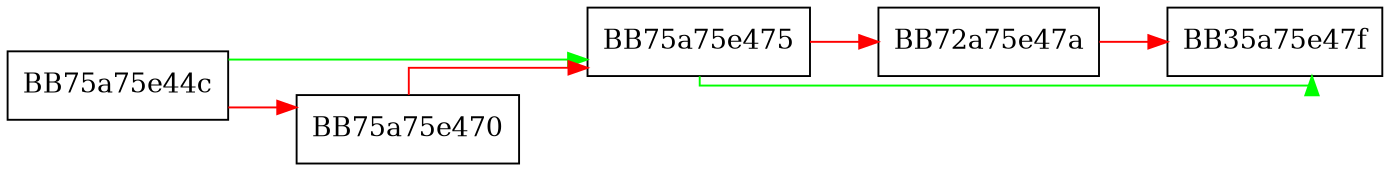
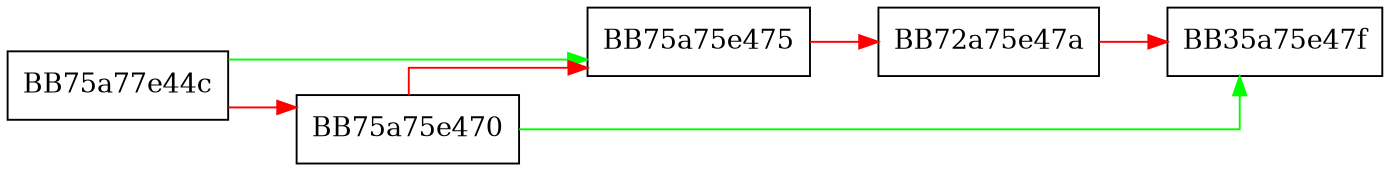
node "BB75a75e44c": label "BB75a75e44c" -> "BB75a77e44c"
edge "BB75a75e475" -> "BB35a75e47f": now "BB75a75e470" -> "BB35a75e47f"
